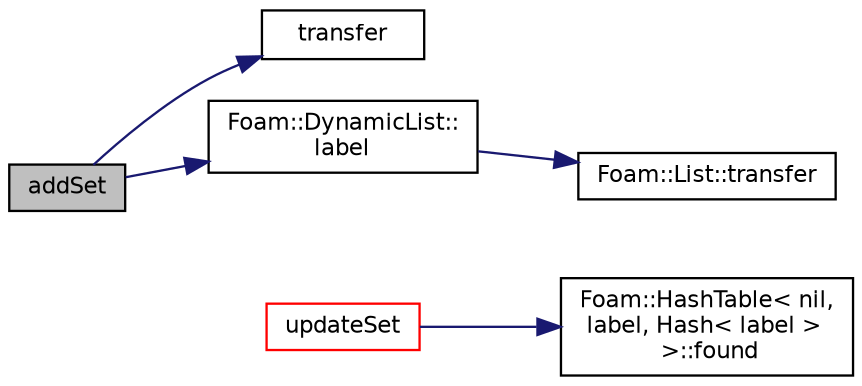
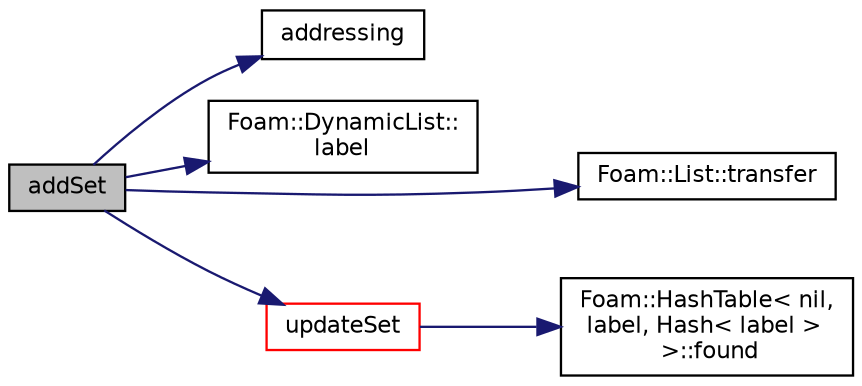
node "transfer": label "transfer" -> "addressing"
edge "Foam::DynamicList:: label" -> "Foam::List::transfer": now "addSet" -> "Foam::List::transfer"
edge "addSet" -> "updateSet": added
